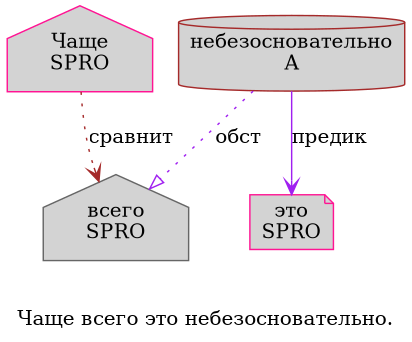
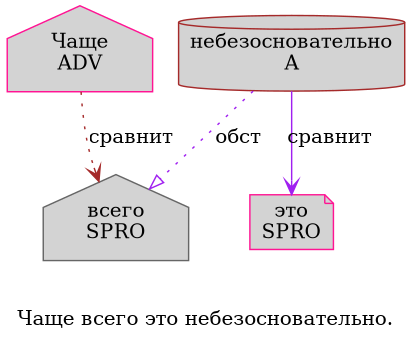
node "Чаще SPRO": label "Чаще SPRO" -> "Чаще ADV"
edge "небезосновательно A" -> "это SPRO": label "предик" -> "сравнит"
